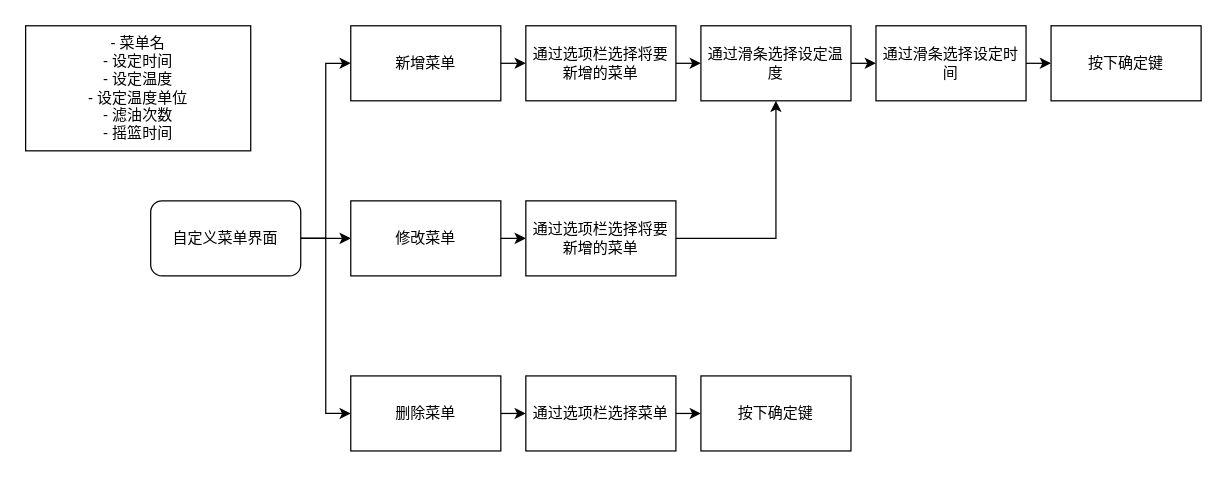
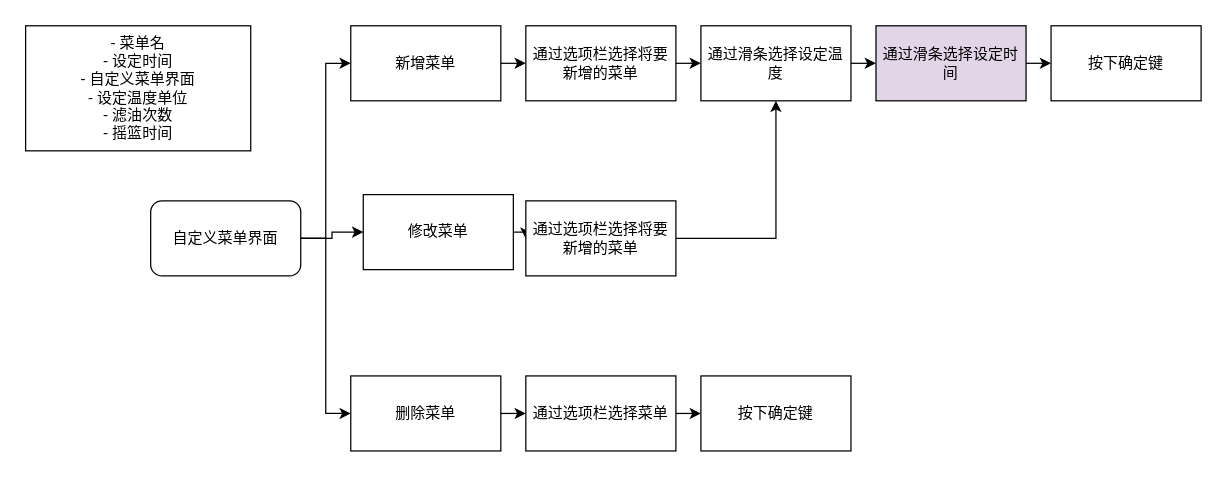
node "通过滑条选择设定时间": fillcolor #ffffff -> #e1d5e7
node "- 菜单名 - 设定时间 - 设定温度 - 设定温度单位 - 滤油次数 - 摇篮时间": label "- 菜单名 - 设定时间 - 设定温度 - 设定温度单位 - 滤油次数 - 摇篮时间" -> "- 菜单名 - 设定时间 - 自定义菜单界面 - 设定温度单位 - 滤油次数 - 摇篮时间"
node "修改菜单": moved (426, 238) -> (438, 232)
